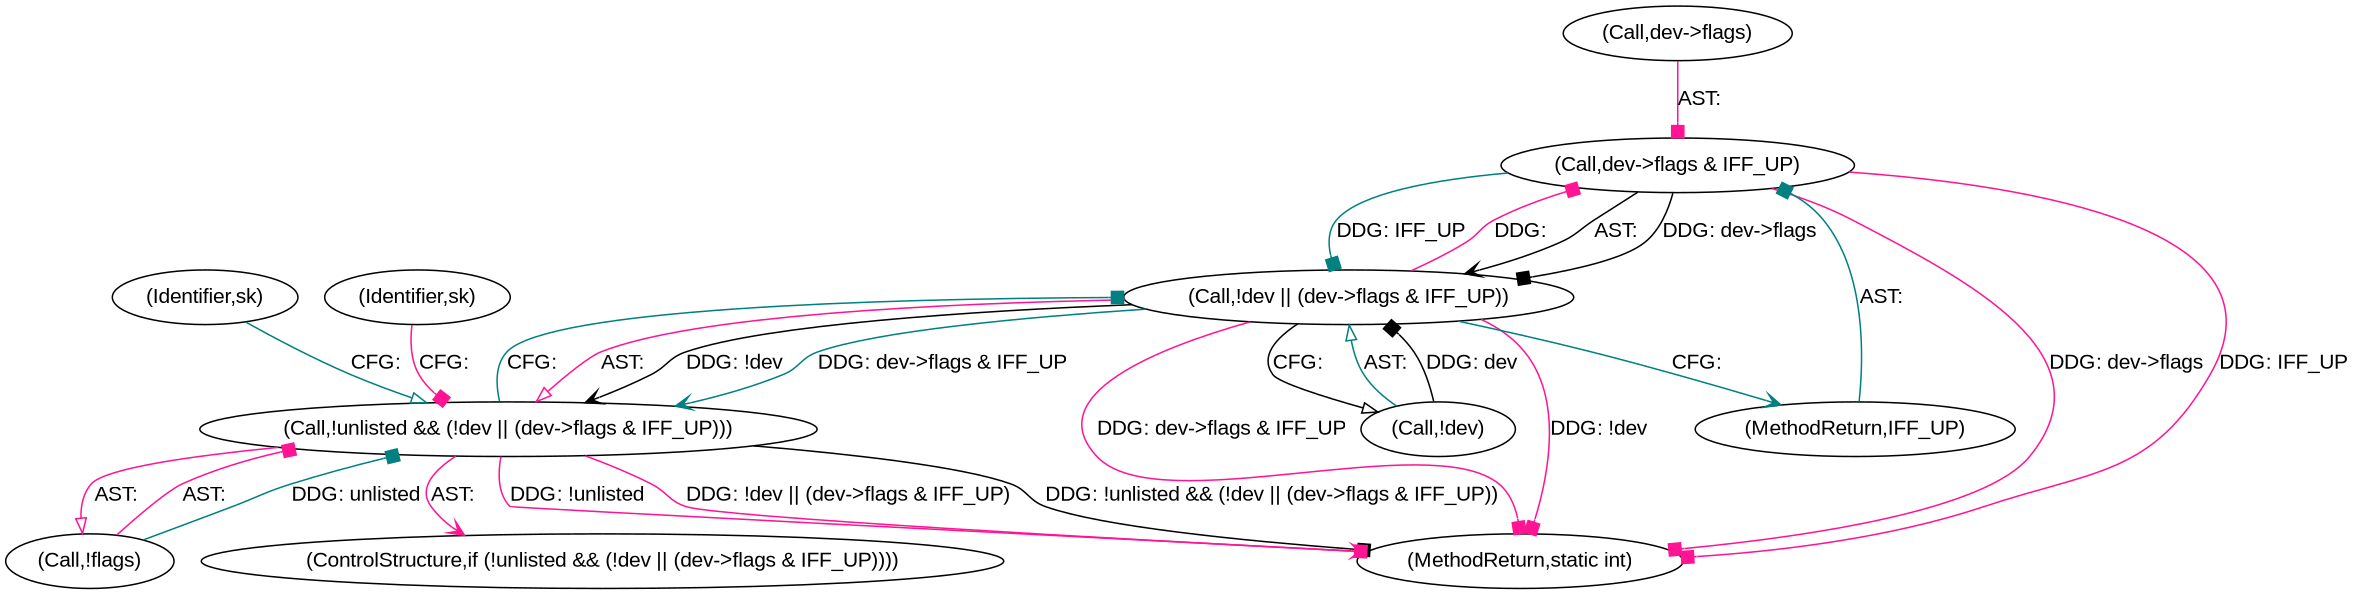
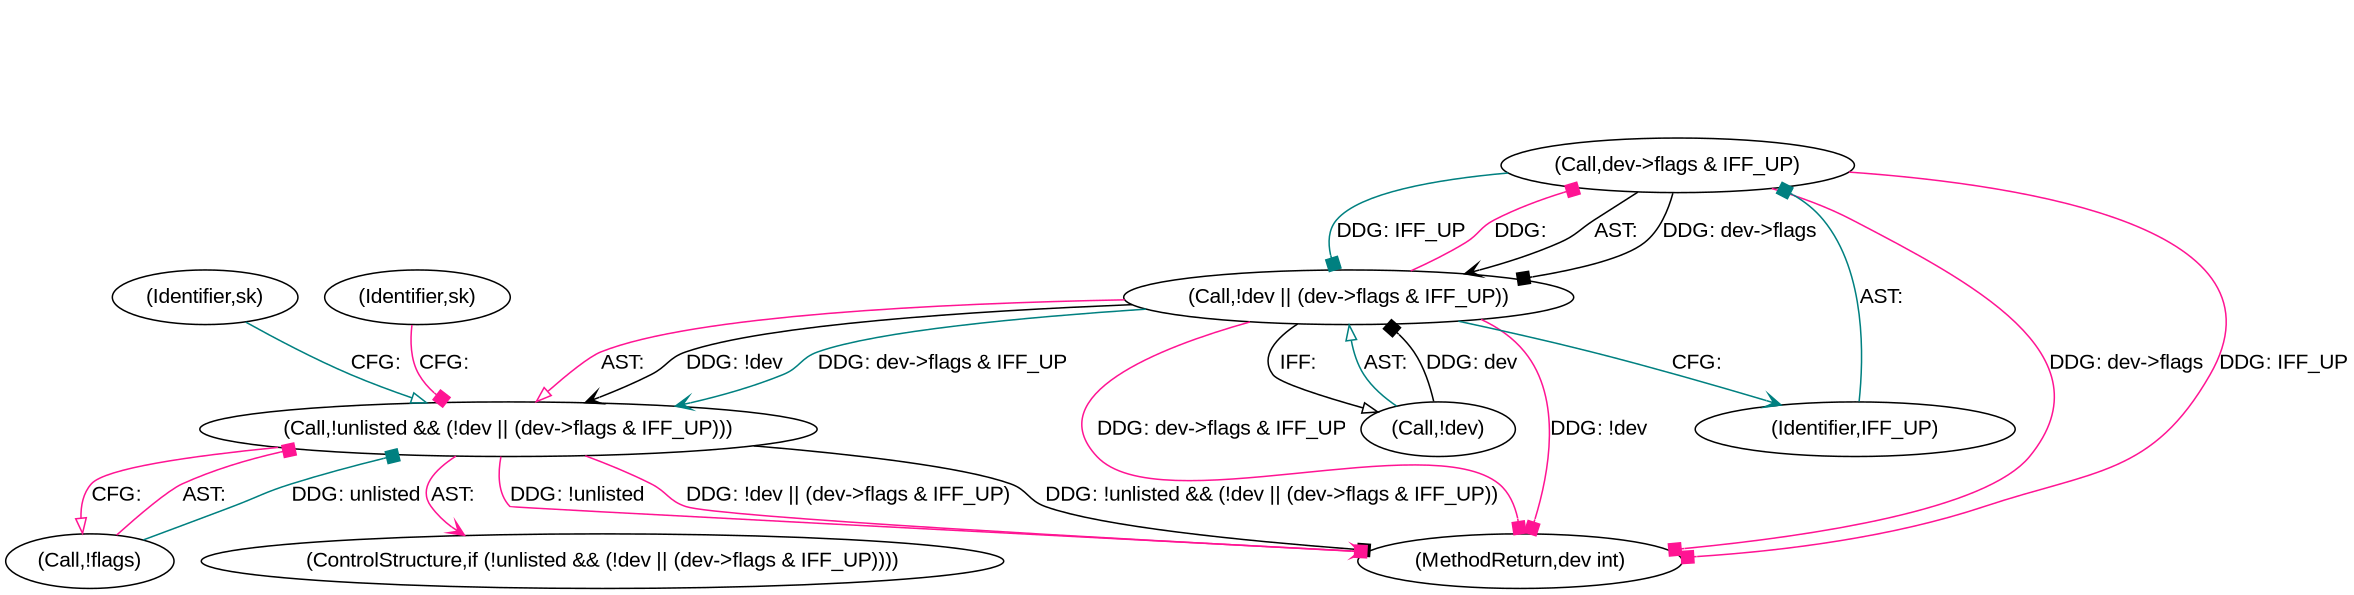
node "(Call,dev->flags)": removed
edge "(Call,!unlisted && (!dev || (dev->flags & IFF_UP)))" -> "(Call,!dev || (dev->flags & IFF_UP))": removed, label "CFG:"
edge "(Call,!dev || (dev->flags & IFF_UP))" -> "(Call,!dev)": label "CFG: " -> "IFF: "
node "(MethodReturn,IFF_UP)": label "(MethodReturn,IFF_UP)" -> "(Identifier,IFF_UP)"
edge "(Call,!unlisted && (!dev || (dev->flags & IFF_UP)))" -> "(Call,!flags)": label "AST: " -> "CFG: "
node "(MethodReturn,static int)": label "(MethodReturn,static int)" -> "(MethodReturn,dev int)"
